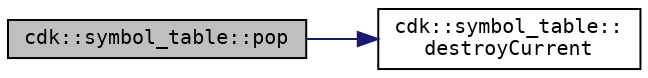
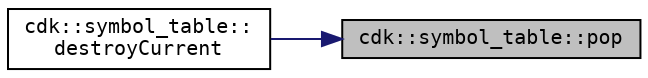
edge "cdk::symbol_table::pop" -> "cdk::symbol_table:: destroyCurrent": reversed
